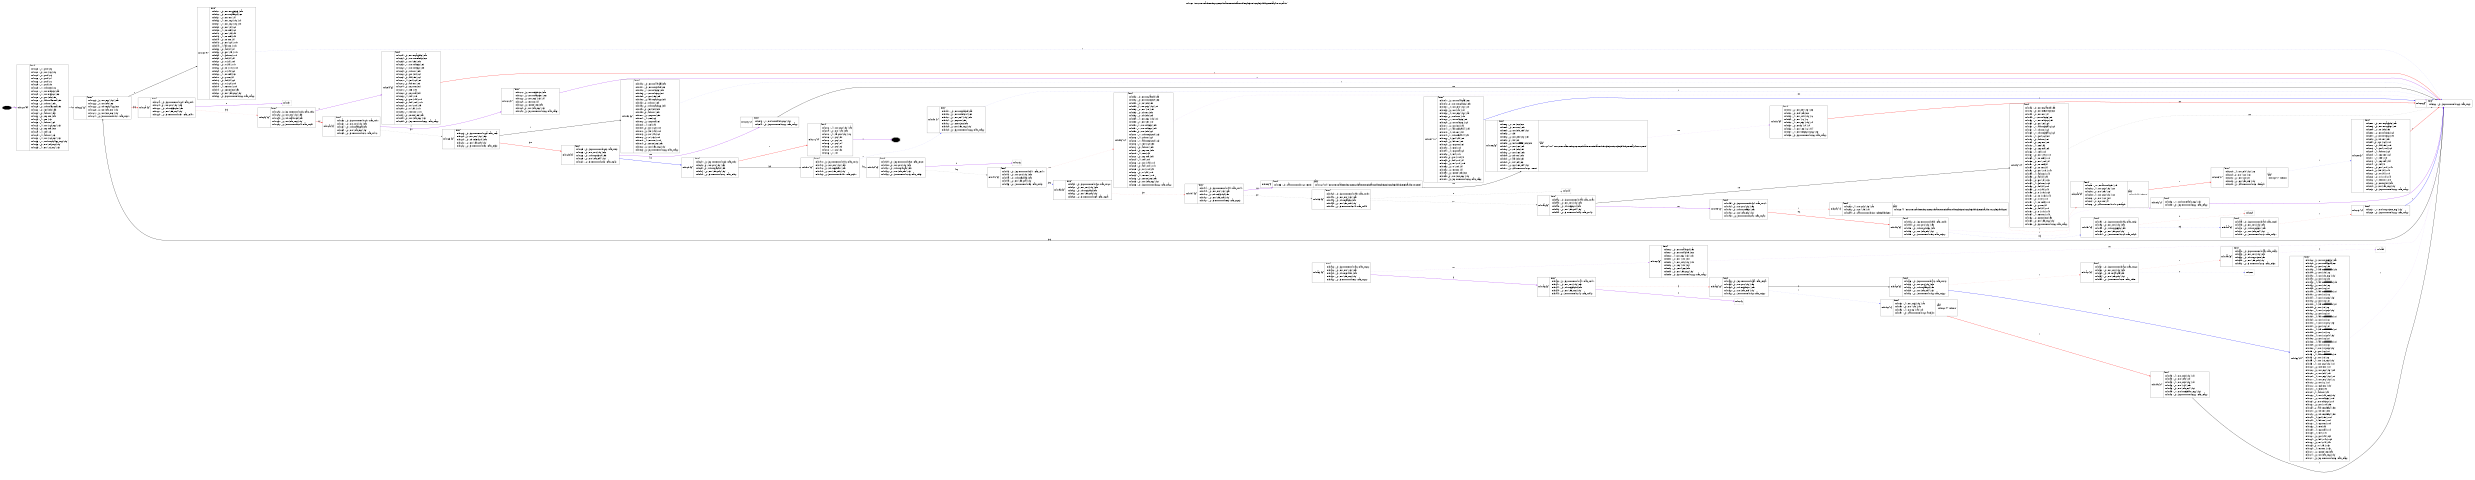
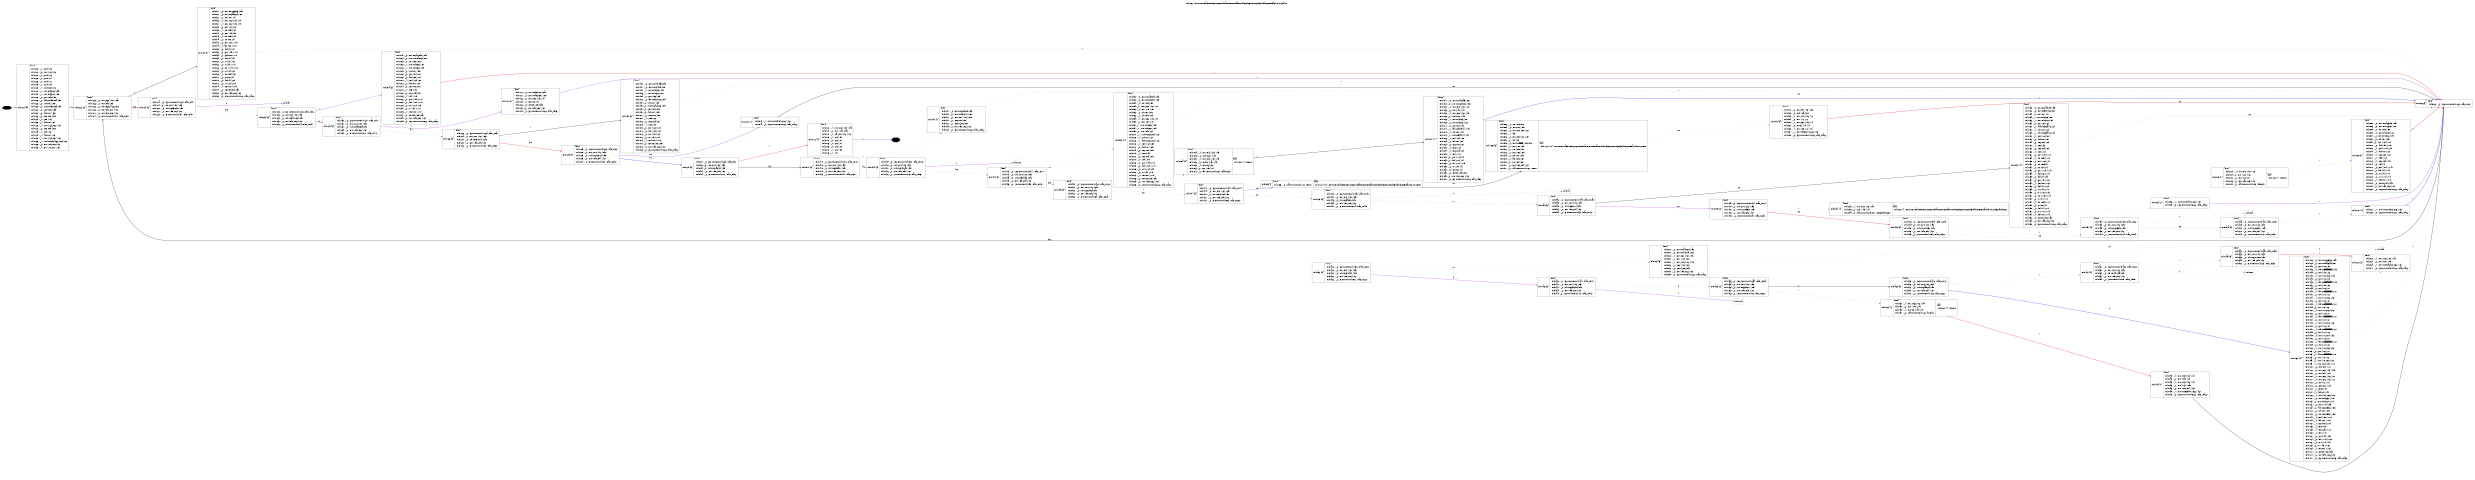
node "0x401e2a [29]": added
node "0x4020ae [29]": removed
node "0x402160 [22]": added
